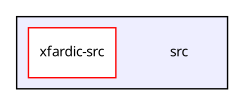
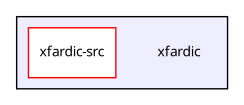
node "src": label "src" -> "xfardic"
